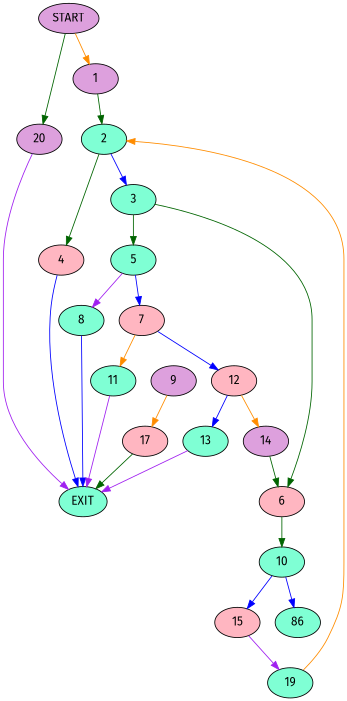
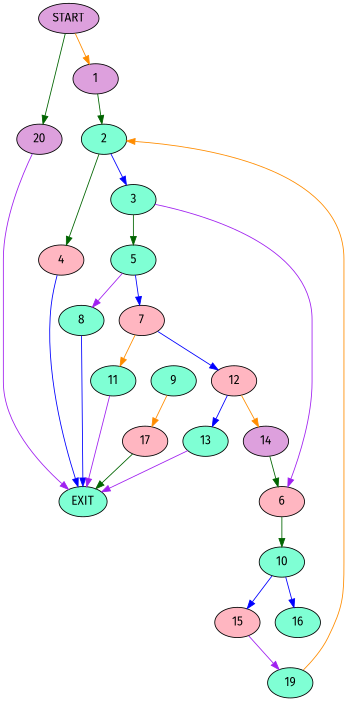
edge "3" -> "6": color darkgreen -> purple
node "9": fillcolor plum -> aquamarine
node "86": label "86" -> "16"
